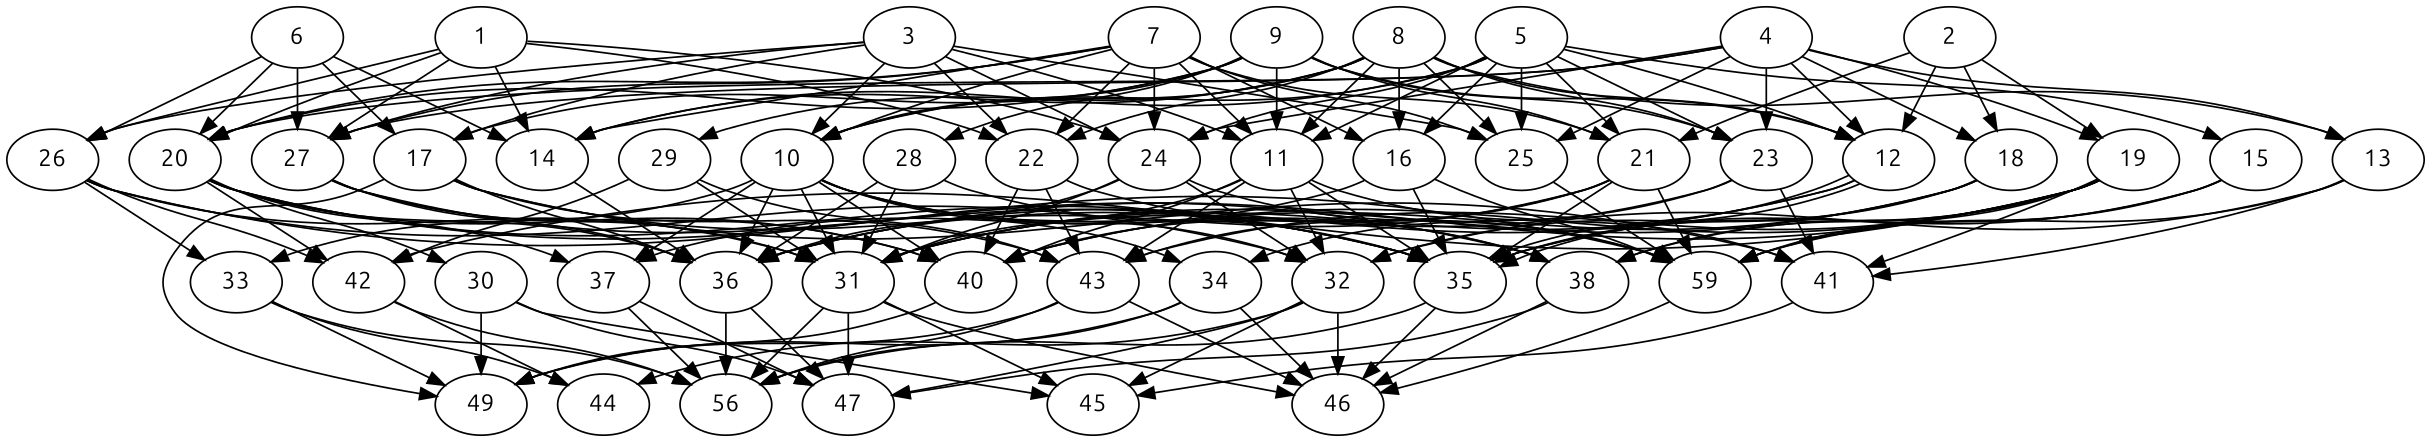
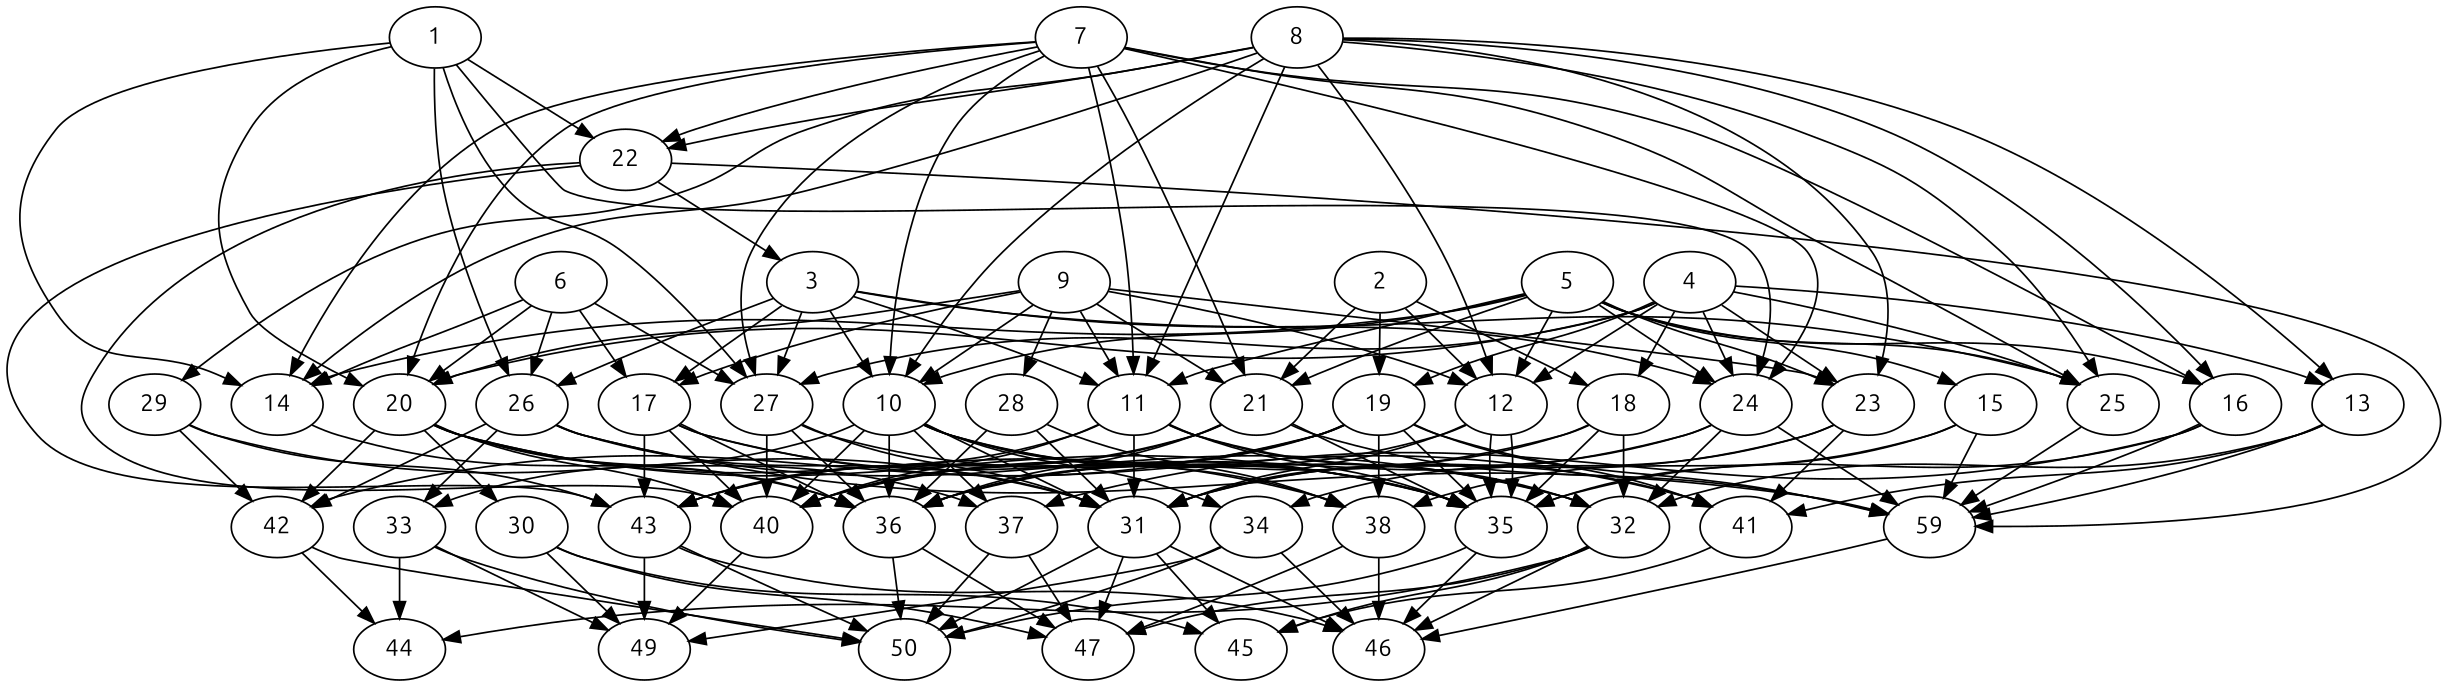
edge "3" -> "22": reversed
edge "17" -> "49": now "17" -> "40"
node "56": label "56" -> "50"
